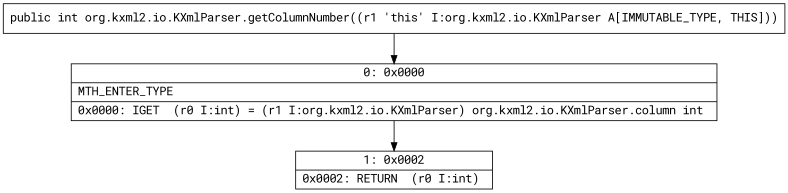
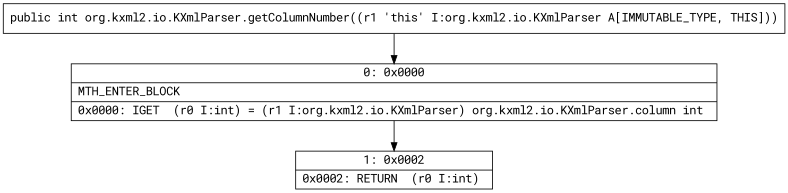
node "0: 0x0000": text "MTH_ENTER_TYPE" -> "MTH_ENTER_BLOCK"
